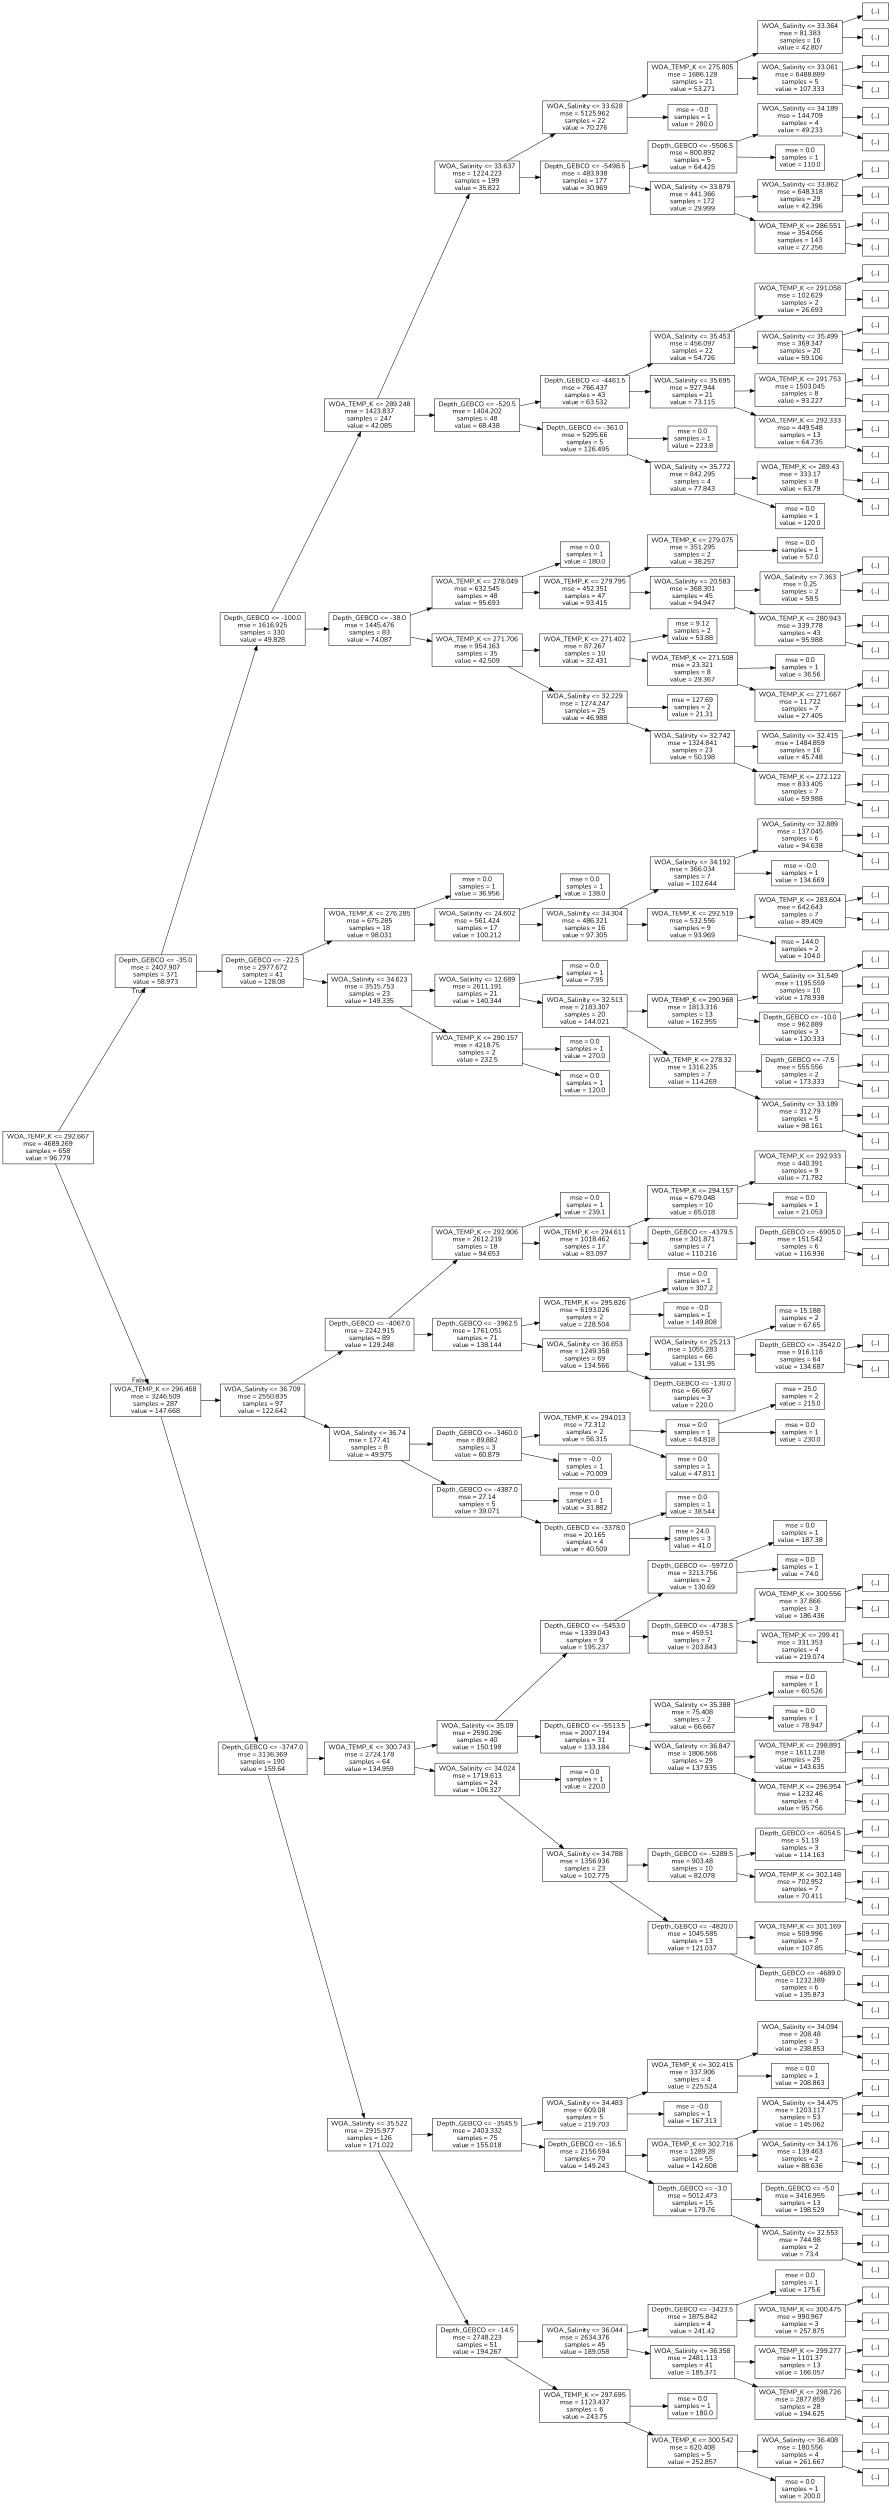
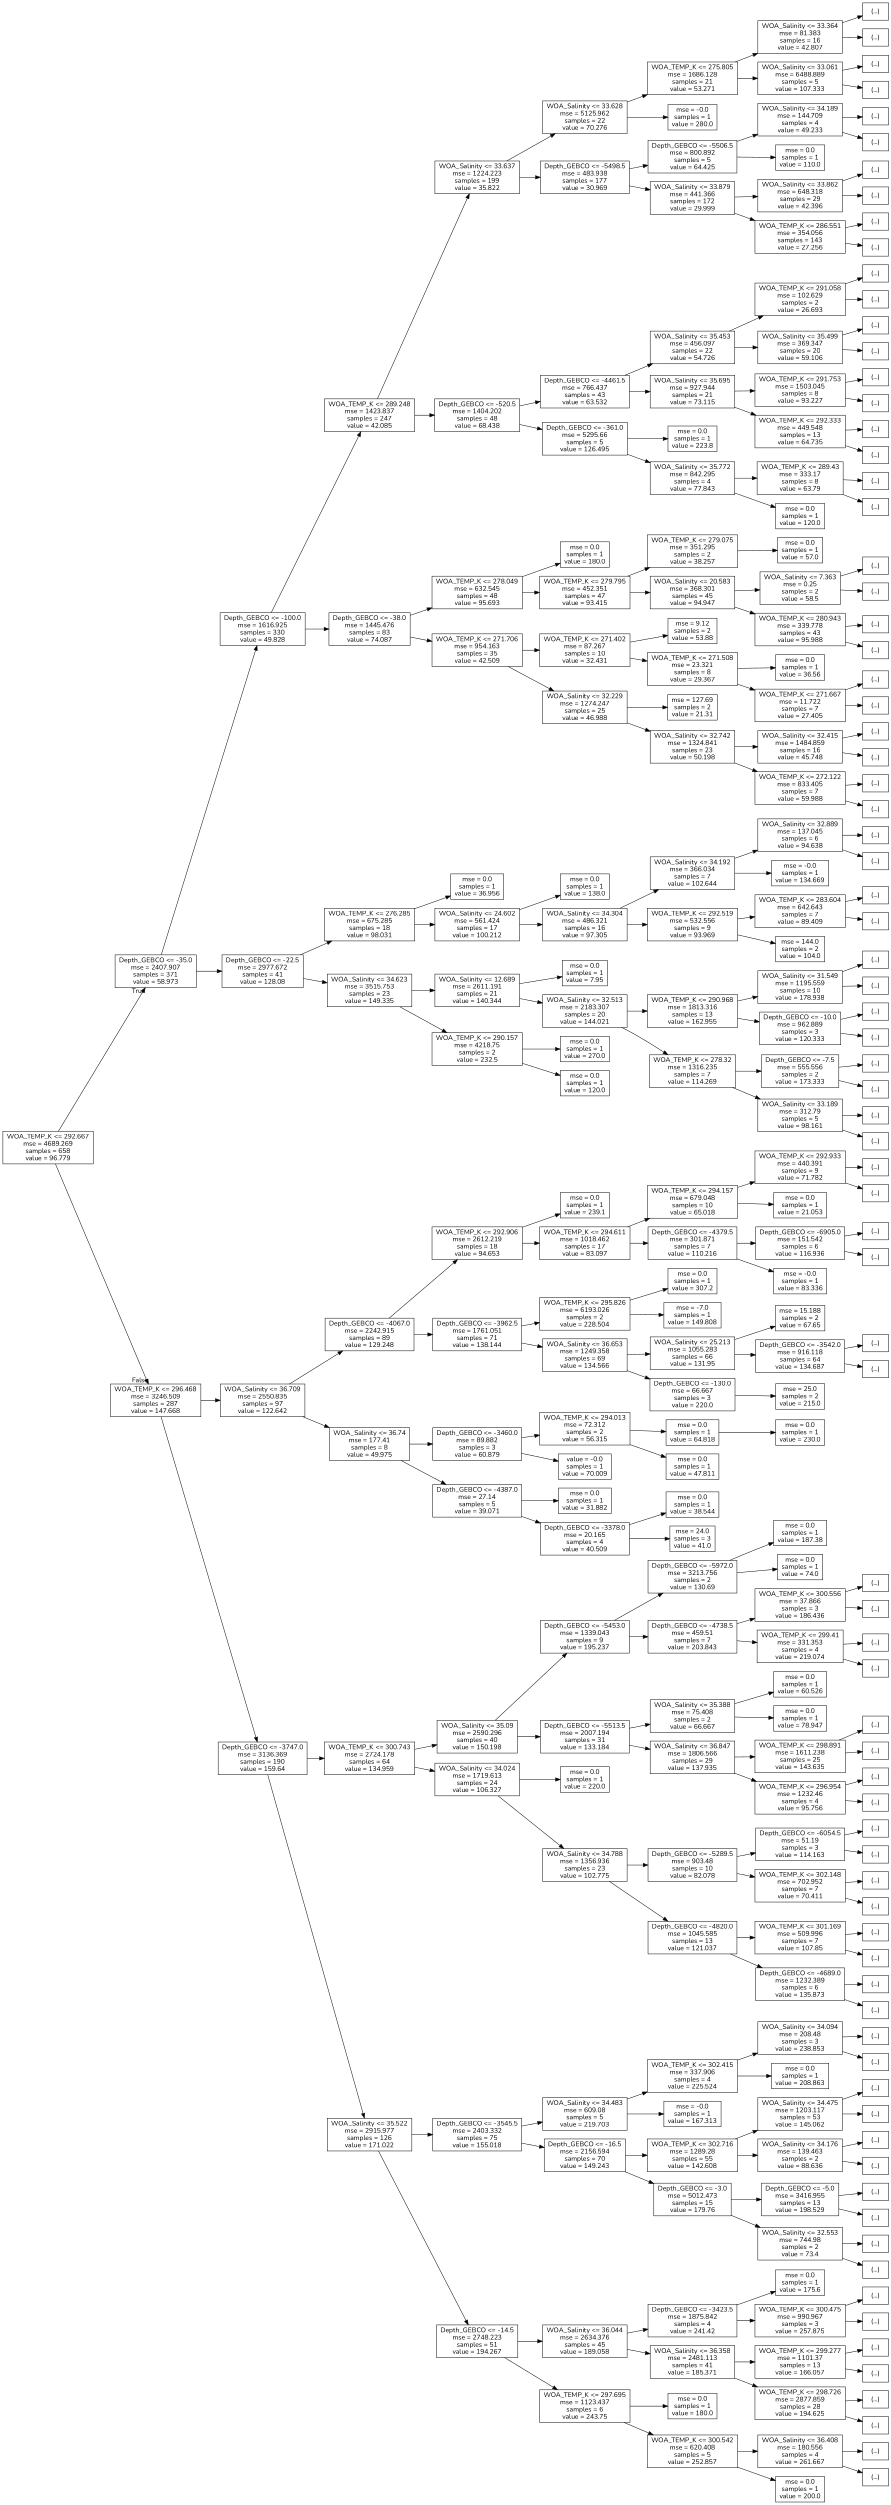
node "mse = -0.0 samples = 1 value = 83.336": added
node "mse = -0.0 samples = 1 value = 149.808": label "mse = -0.0 samples = 1 value = 149.808" -> "mse = -7.0 samples = 1 value = 149.808"
edge "mse = 0.0 samples = 1 value = 64.818" -> "mse = 25.0 samples = 2 value = 215.0": now "Depth_GEBCO <= -130.0 mse = 66.667 samples = 3 value = 220.0" -> "mse = 25.0 samples = 2 value = 215.0"
node "mse = -0.0 samples = 1 value = 70.009": label "mse = -0.0 samples = 1 value = 70.009" -> "value = -0.0 samples = 1 value = 70.009"
